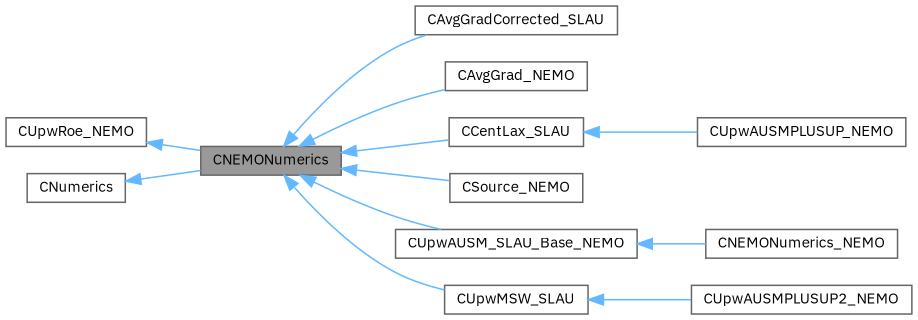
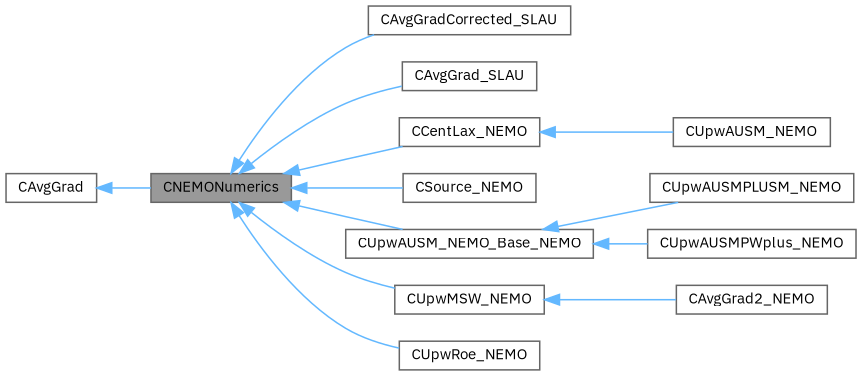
node "CAvgGrad_NEMO": label "CAvgGrad_NEMO" -> "CAvgGrad_SLAU"
node "CCentLax_SLAU": label "CCentLax_SLAU" -> "CCentLax_NEMO"
node "CUpwAUSMPLUSUP_NEMO": label "CUpwAUSMPLUSUP_NEMO" -> "CUpwAUSM_NEMO"
edge "CNEMONumerics" -> "CUpwRoe_NEMO": reversed
node "CNumerics": label "CNumerics" -> "CAvgGrad"
node "CUpwAUSMPLUSM_NEMO": added
node "CUpwAUSM_SLAU_Base_NEMO": label "CUpwAUSM_SLAU_Base_NEMO" -> "CUpwAUSM_NEMO_Base_NEMO"
node "CNEMONumerics_NEMO": label "CNEMONumerics_NEMO" -> "CUpwAUSMPWplus_NEMO"
node "CUpwMSW_SLAU": label "CUpwMSW_SLAU" -> "CUpwMSW_NEMO"
node "CUpwAUSMPLUSUP2_NEMO": label "CUpwAUSMPLUSUP2_NEMO" -> "CAvgGrad2_NEMO"
